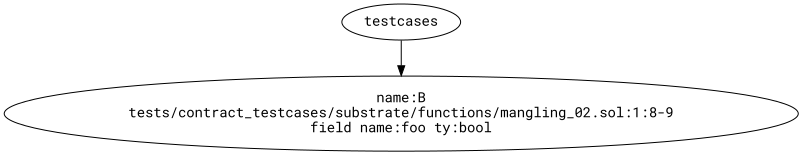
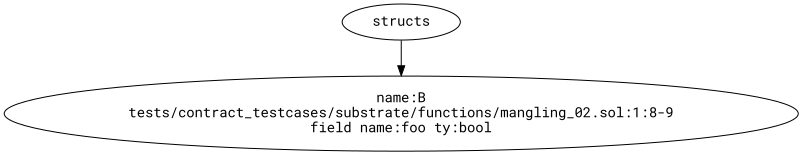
node "testcases": label "testcases" -> "structs"
